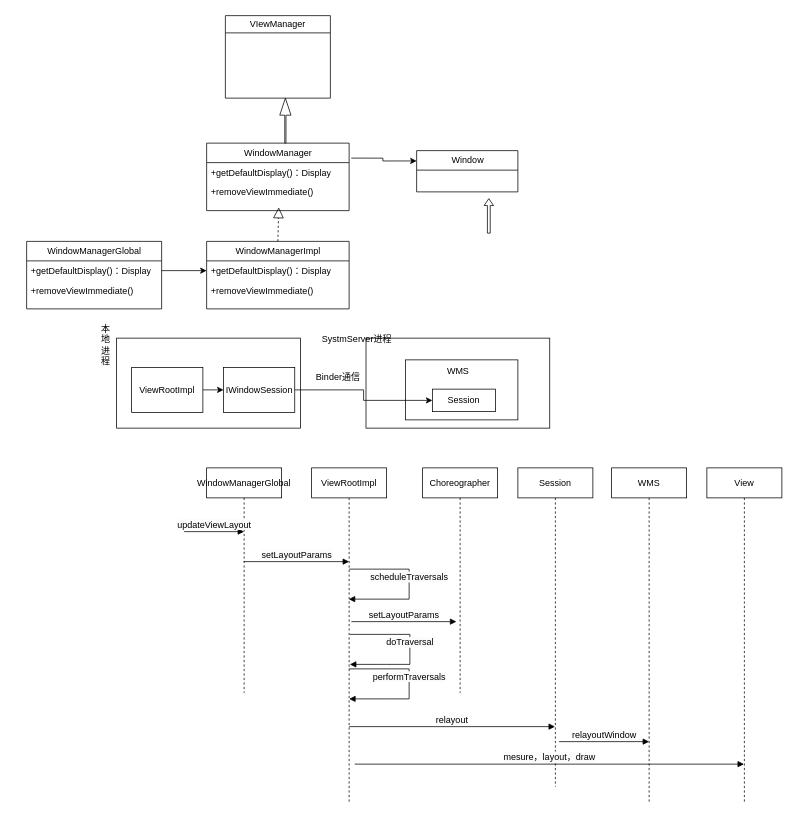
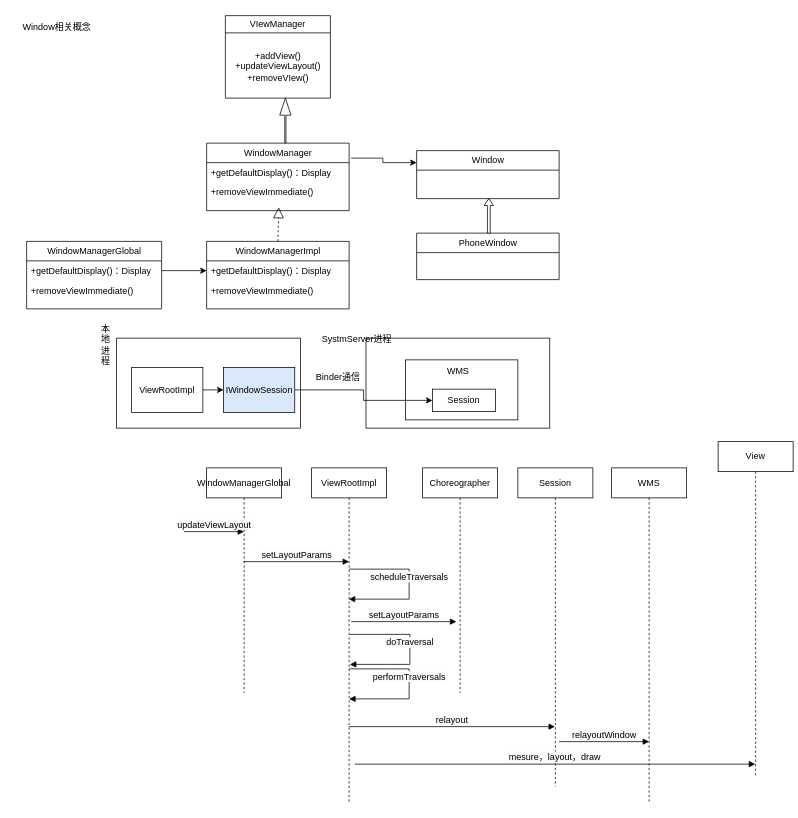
node "Window相关概念": added
node "+addView() +updateViewLayout() +removeVIew()": added
node "Window": size 101x41 -> 143x48
node "PhoneWindow": added
node "IWindowSession": fillcolor #ffffff -> #dae8fc
node "View": moved (744, 635) -> (756, 608)
